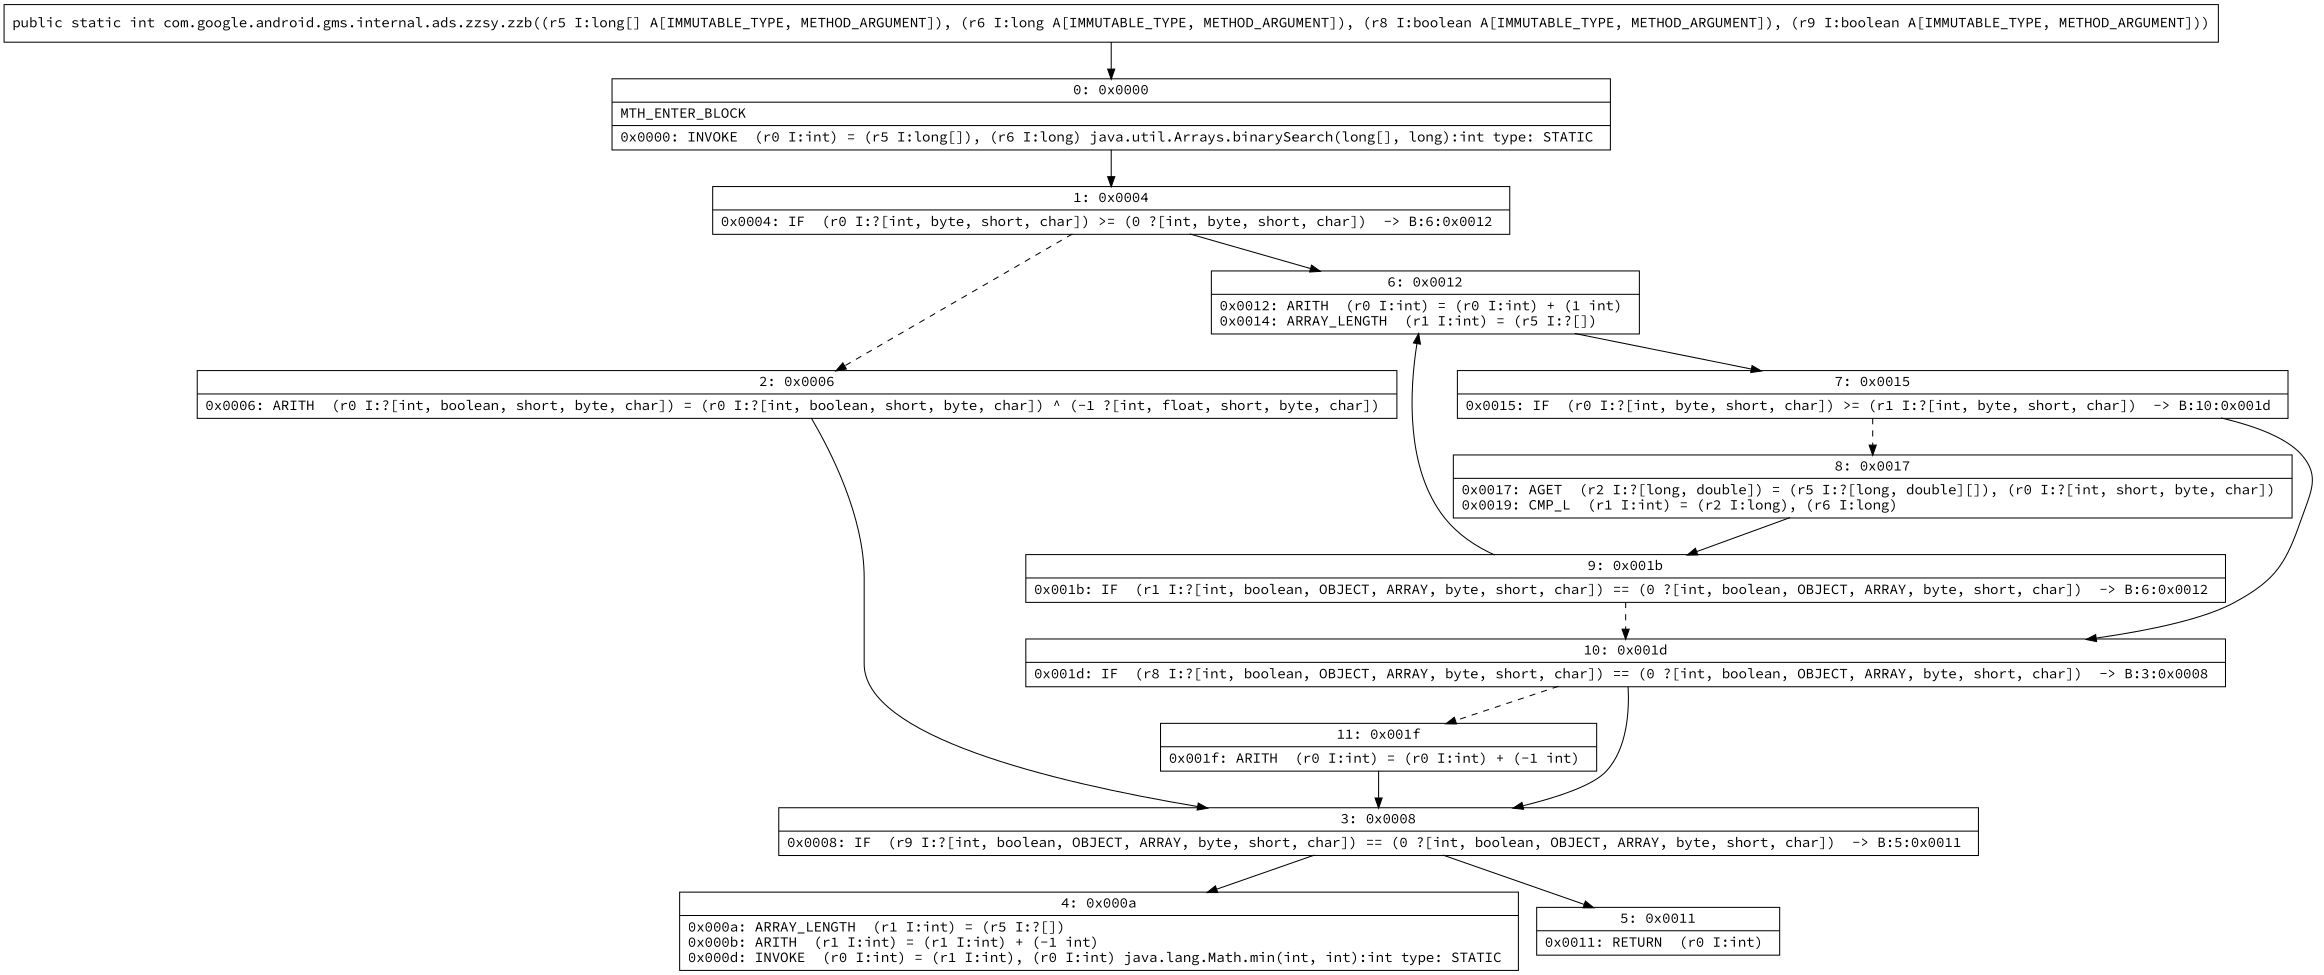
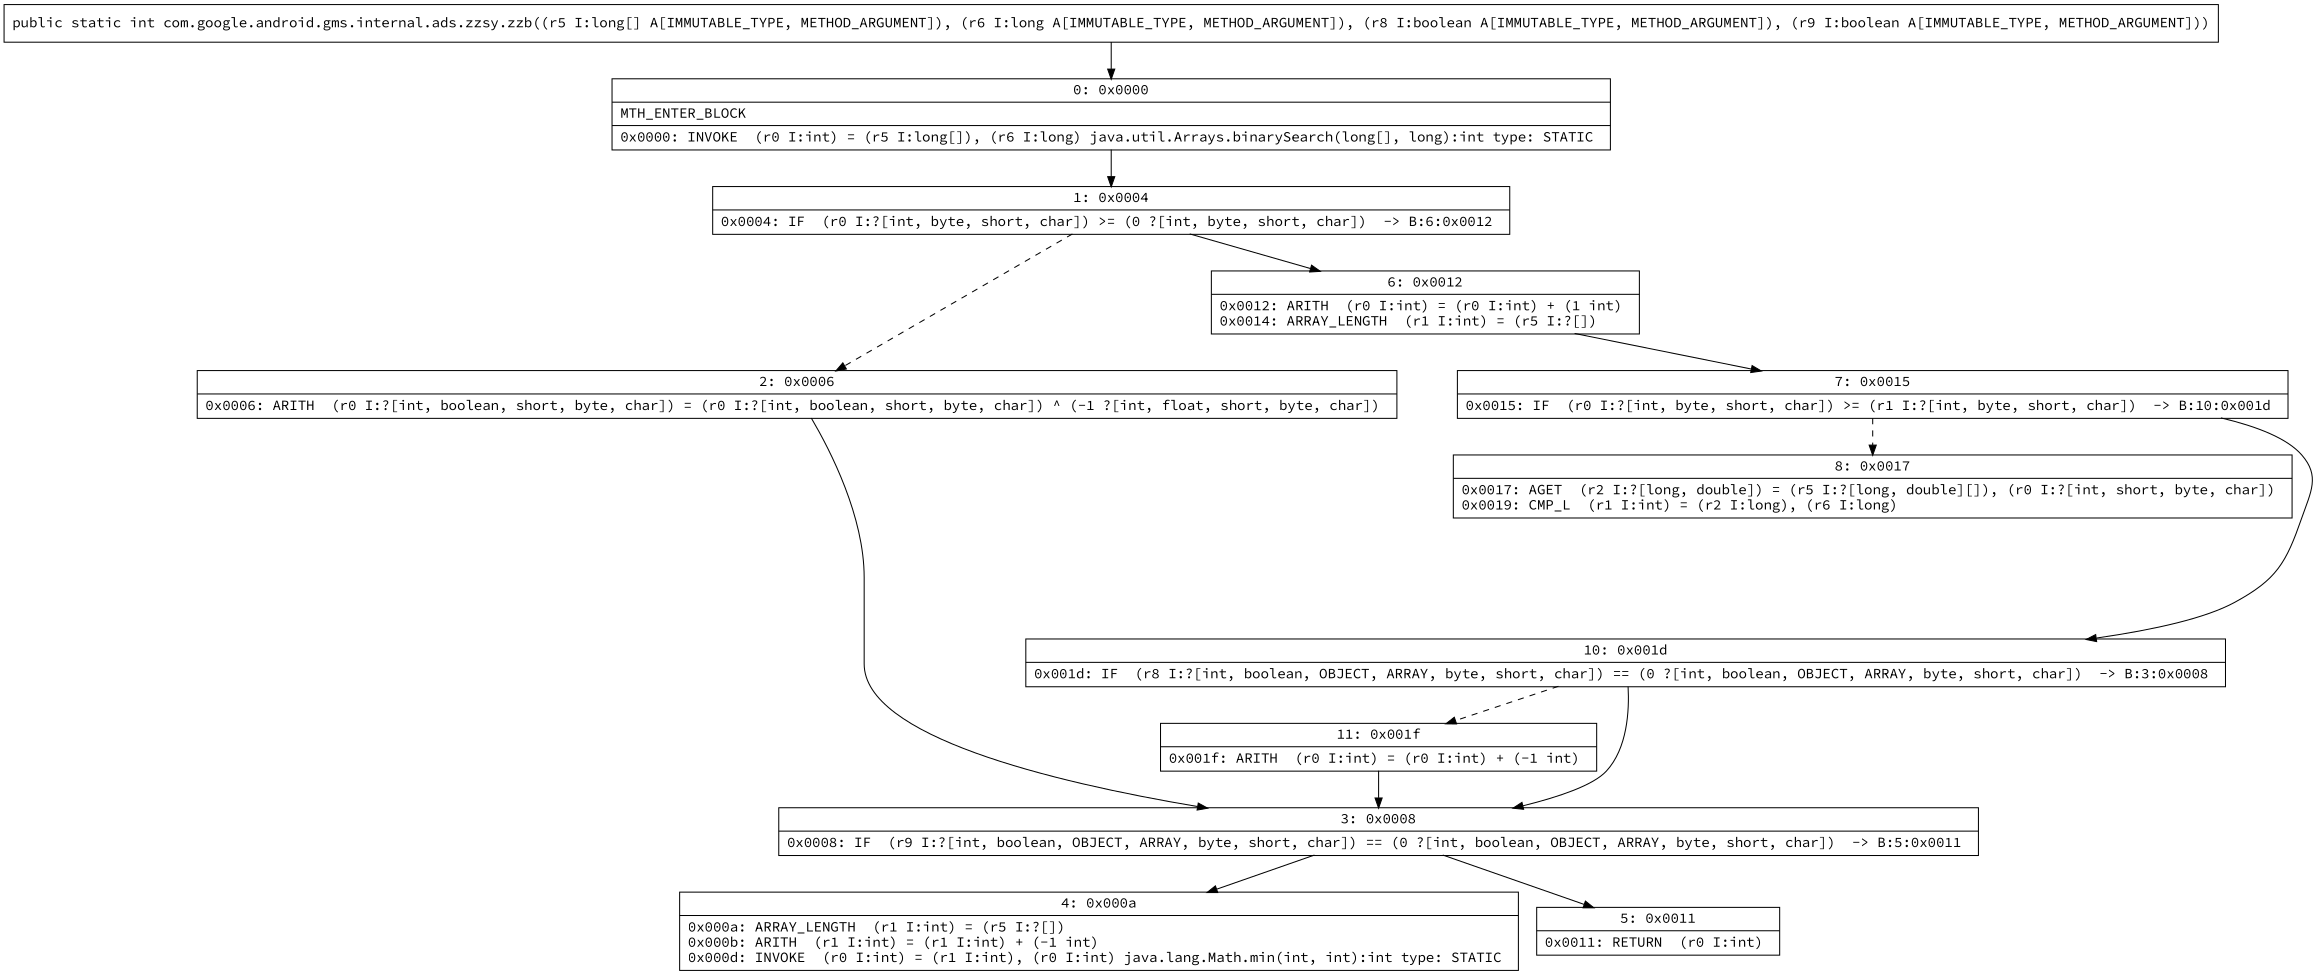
node "9: 0x001b": removed
